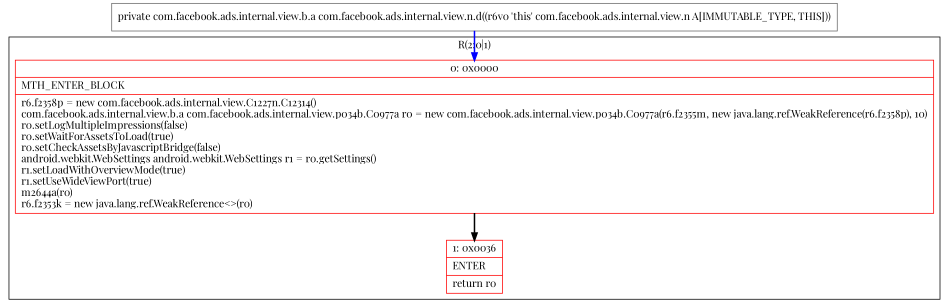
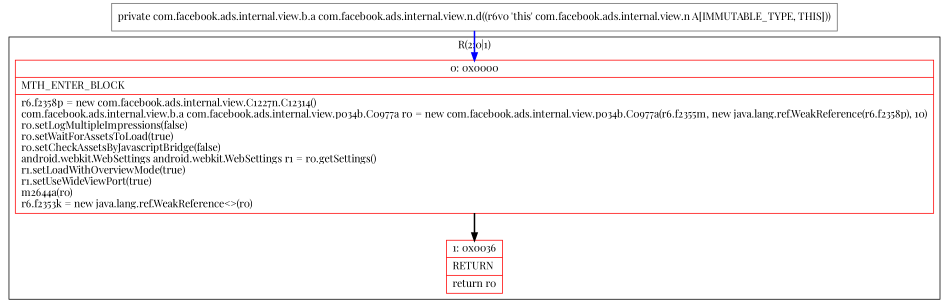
node "1: 0x0036": text "ENTER" -> "RETURN"
